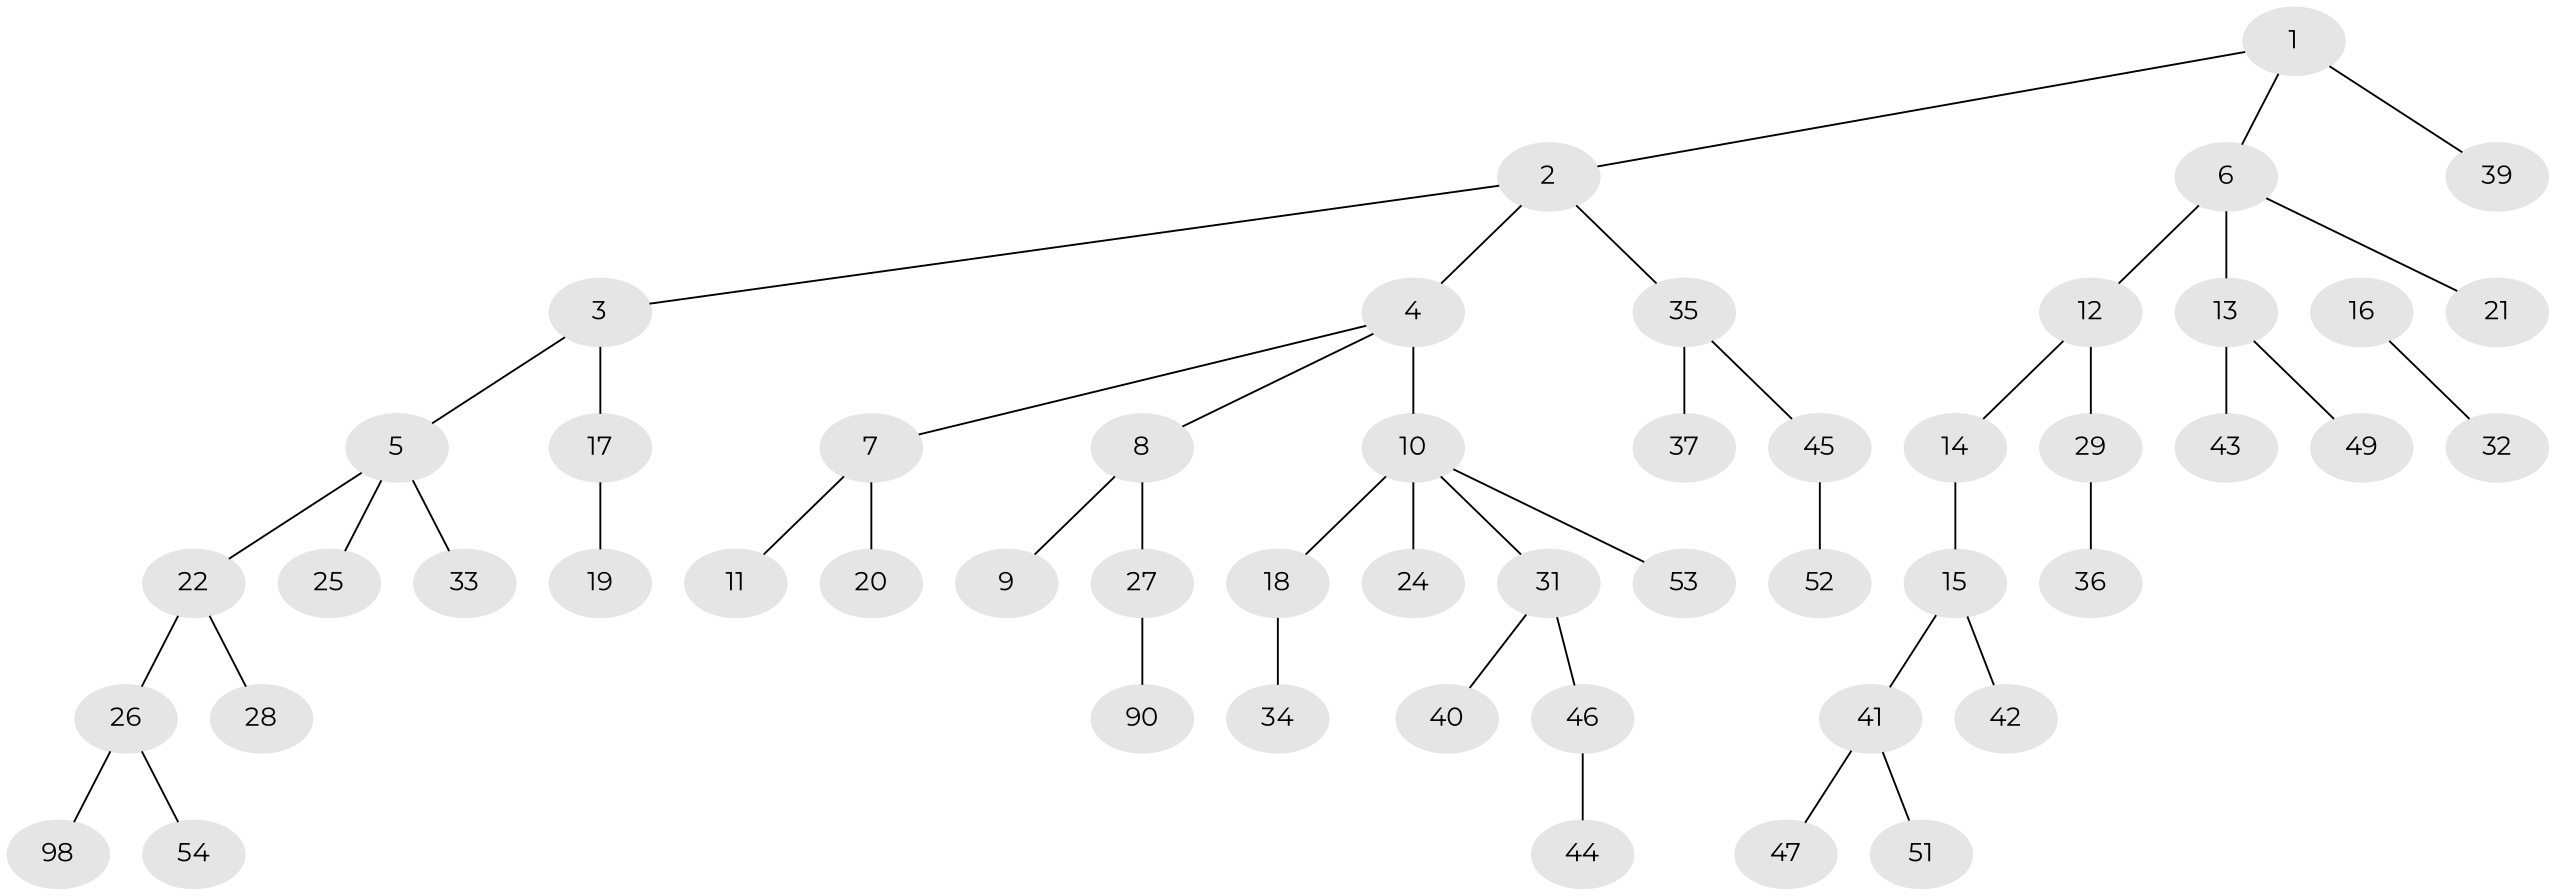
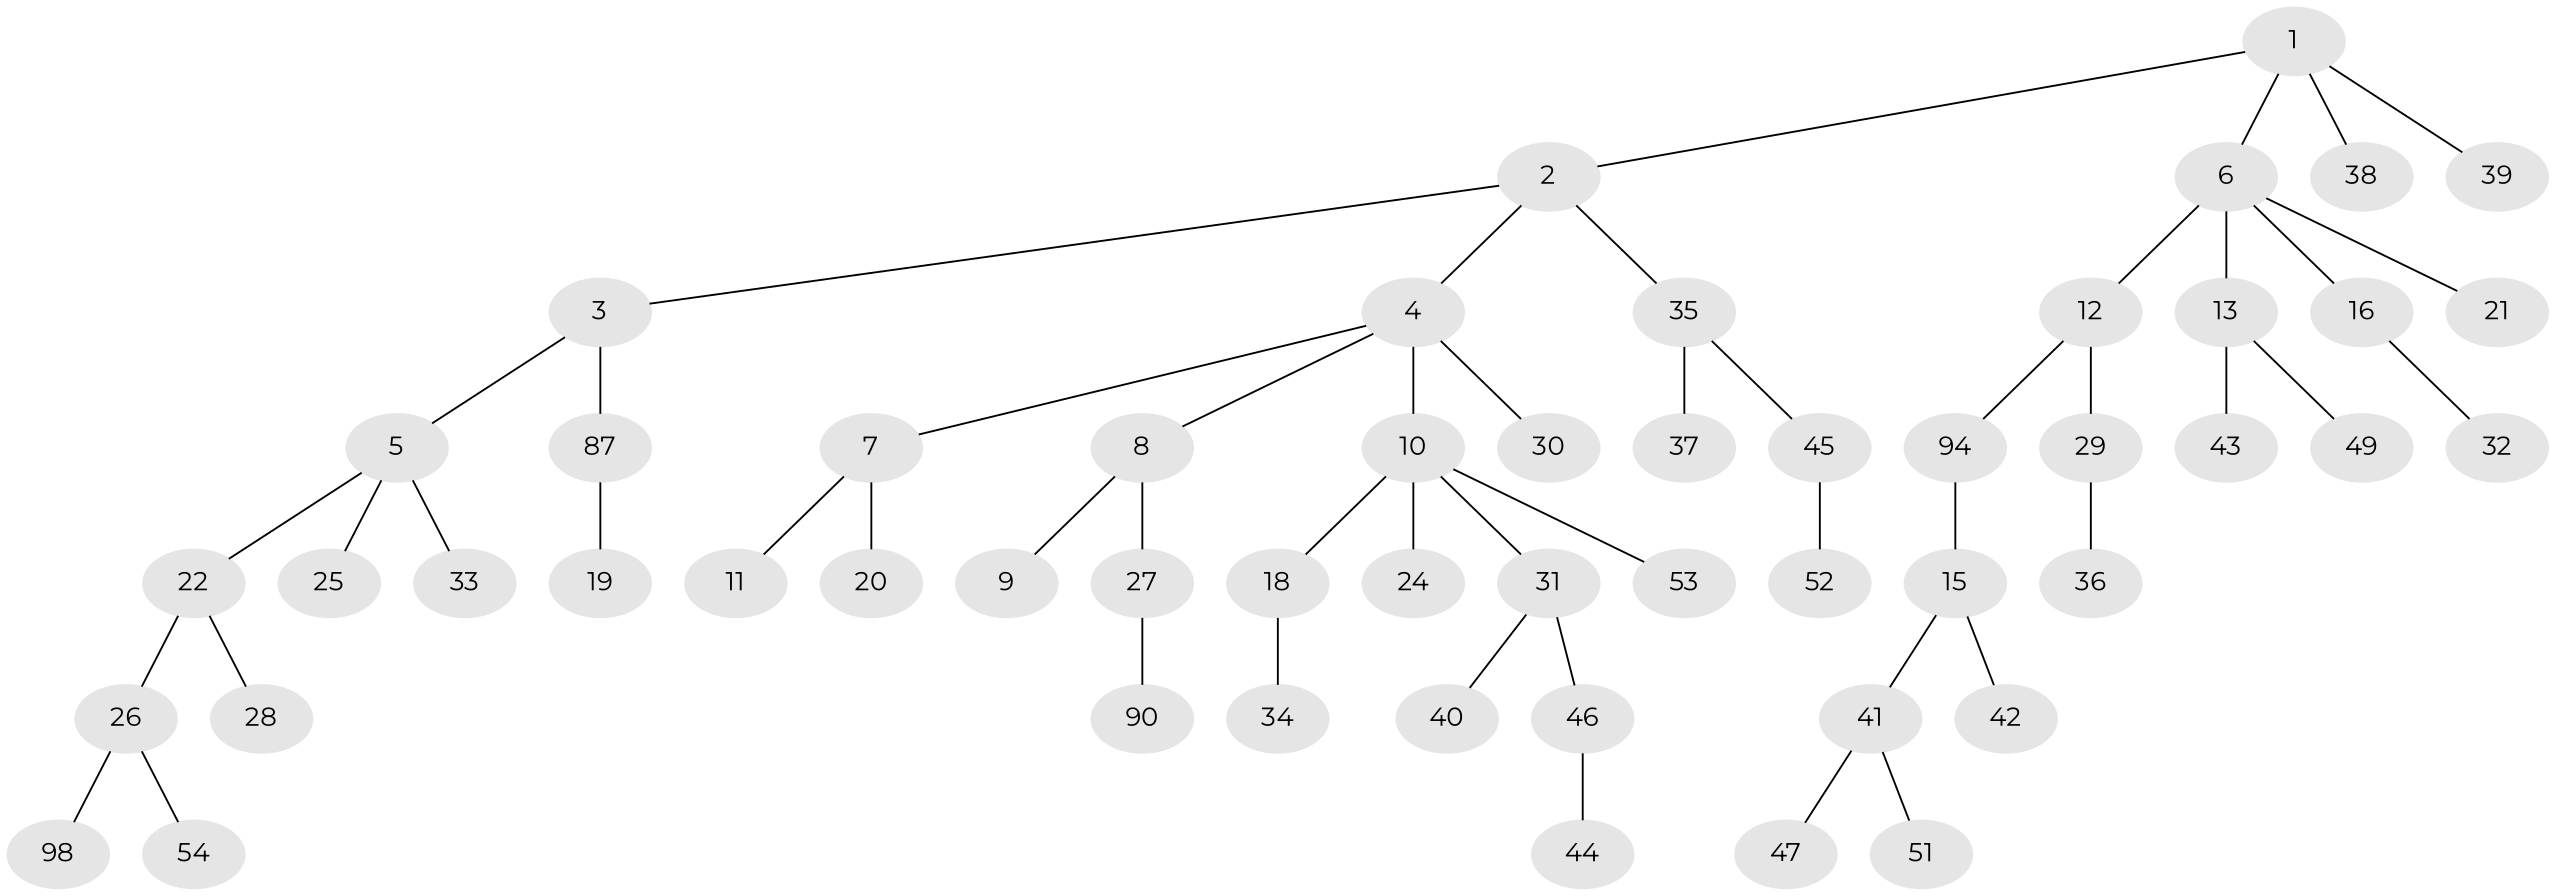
node "38": added
edge "6" -- "16": added
node "17": label "17" -> "87"
node "30": added
node "14": label "14" -> "94"
